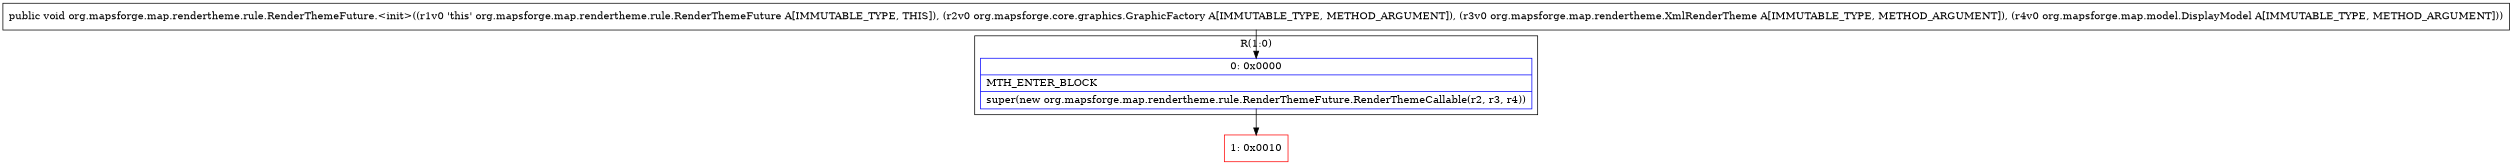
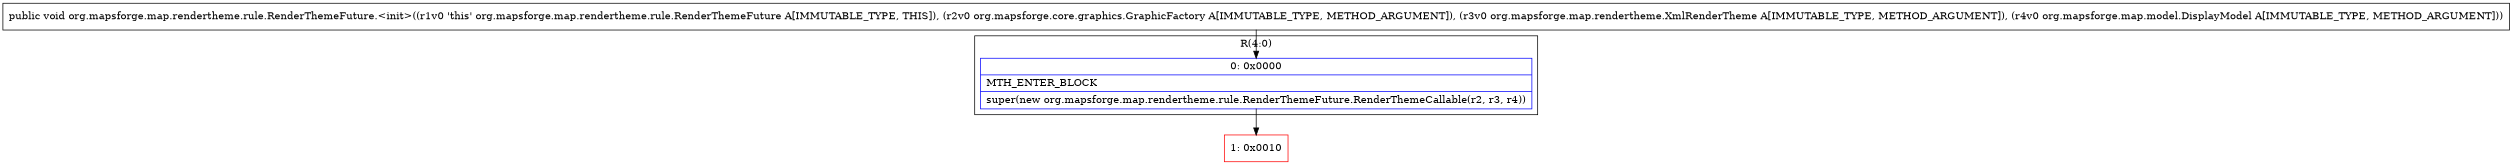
cluster "R(1:0)": label "R(1:0)" -> "R(4:0)"
